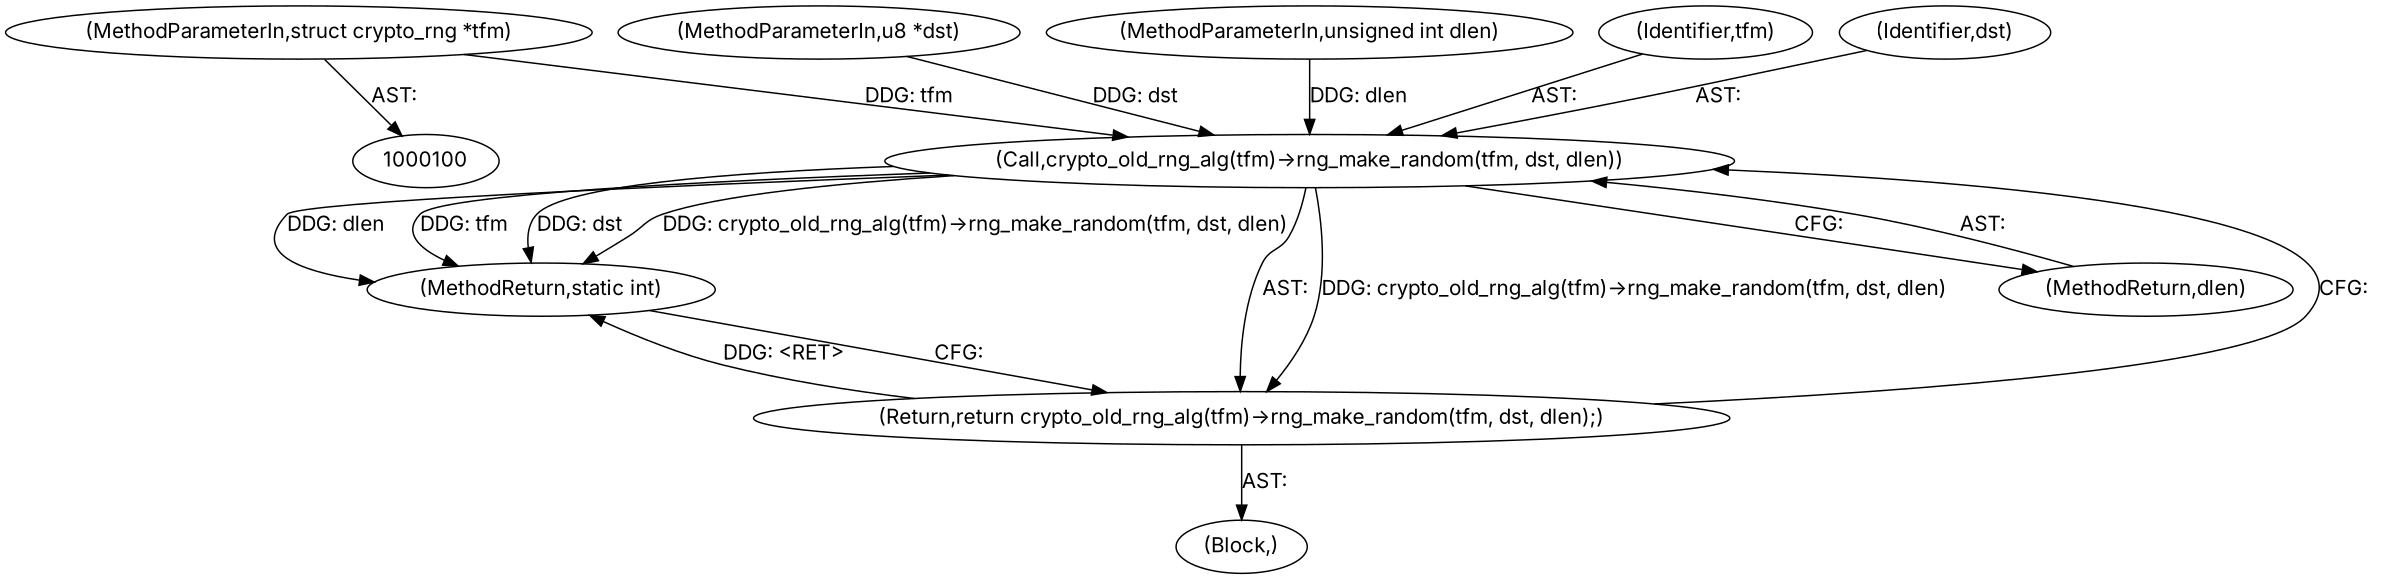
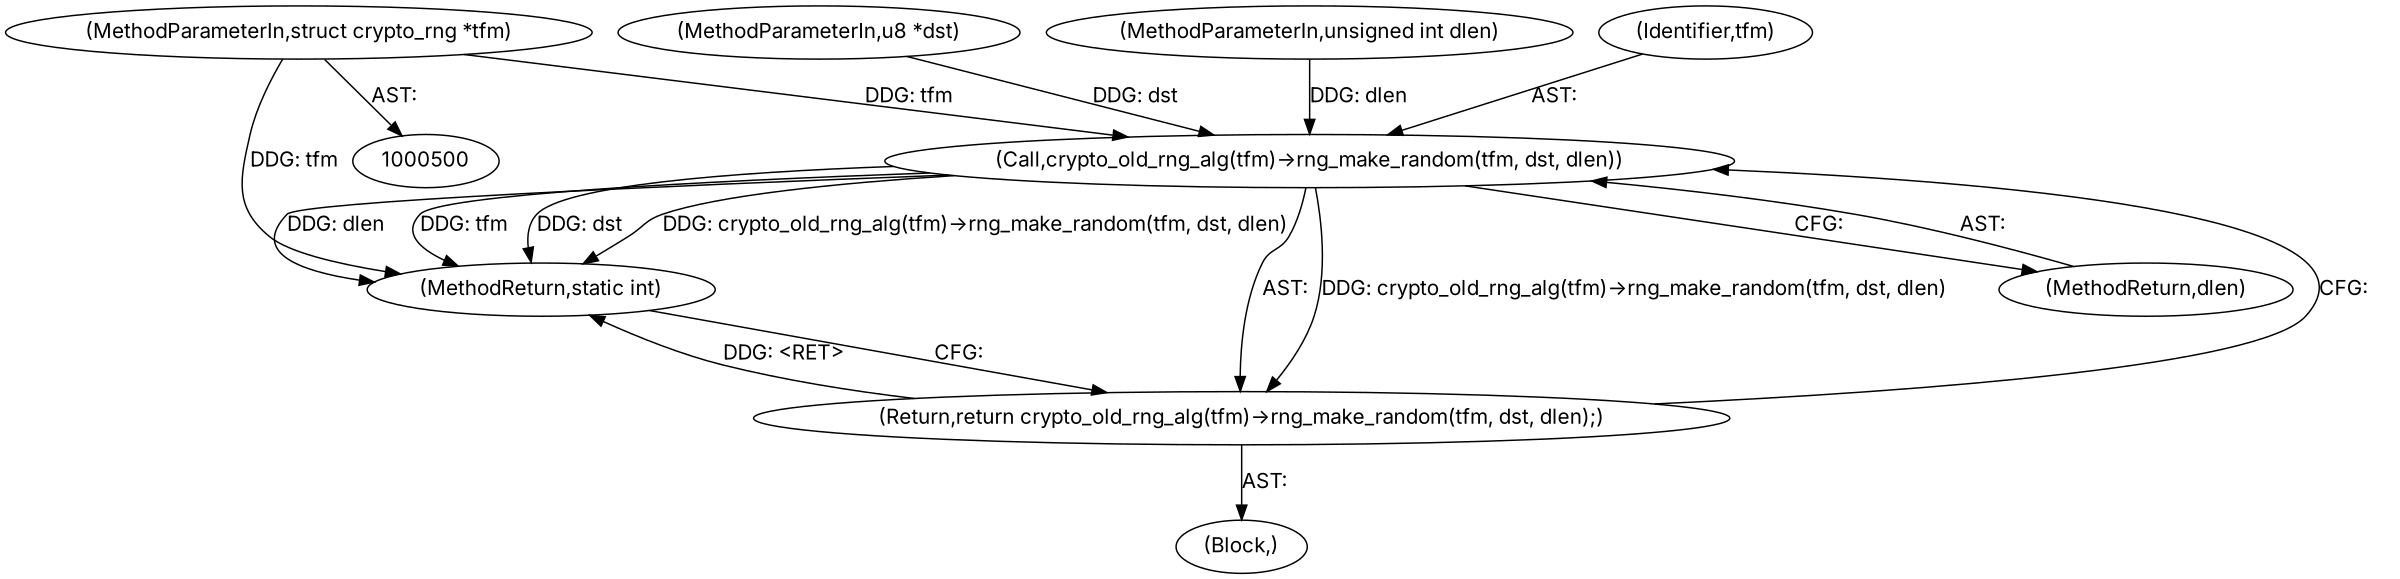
node "(Identifier,dst)": removed
node "1000100": label "1000100" -> "1000500"
edge "(MethodParameterIn,struct crypto_rng *tfm)" -> "(MethodReturn,static int)": added, label "DDG: tfm"
